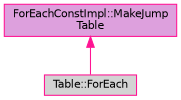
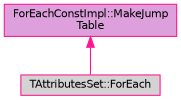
node "Table::ForEach": label "Table::ForEach" -> "TAttributesSet::ForEach"
